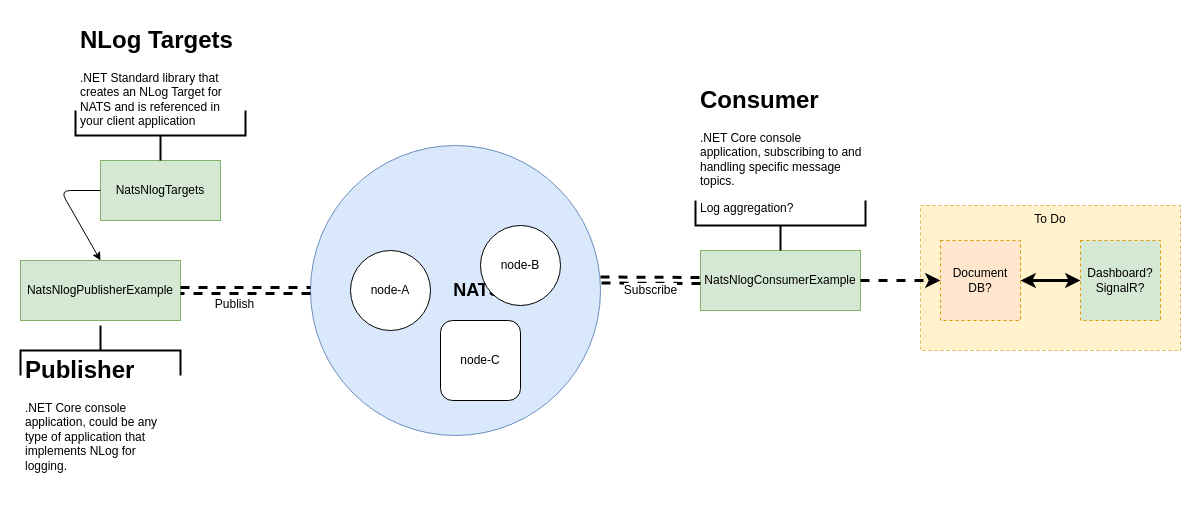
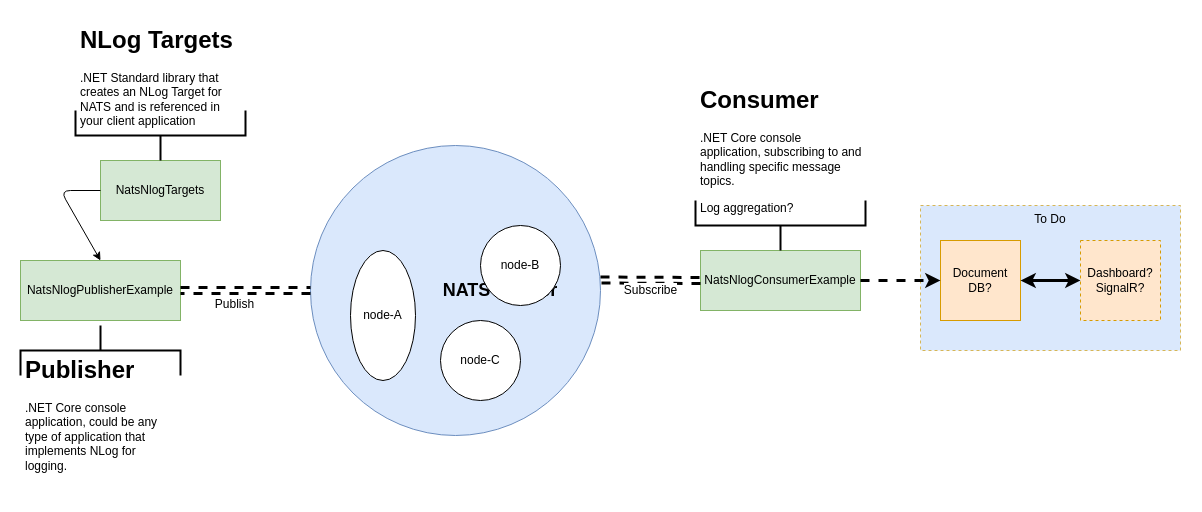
node "To Do": fillcolor #fff2cc -> #dae8fc
node "Document DB?": style dashed -> solid
node "Dashboard? SignalR?": fillcolor #d5e8d4 -> #ffe6cc
node "node-A": size 80x80 -> 65x130
node "NATS Core": label "NATS Core" -> "NATS Cluster"
node "node-C": shape rounded rectangle -> ellipse
